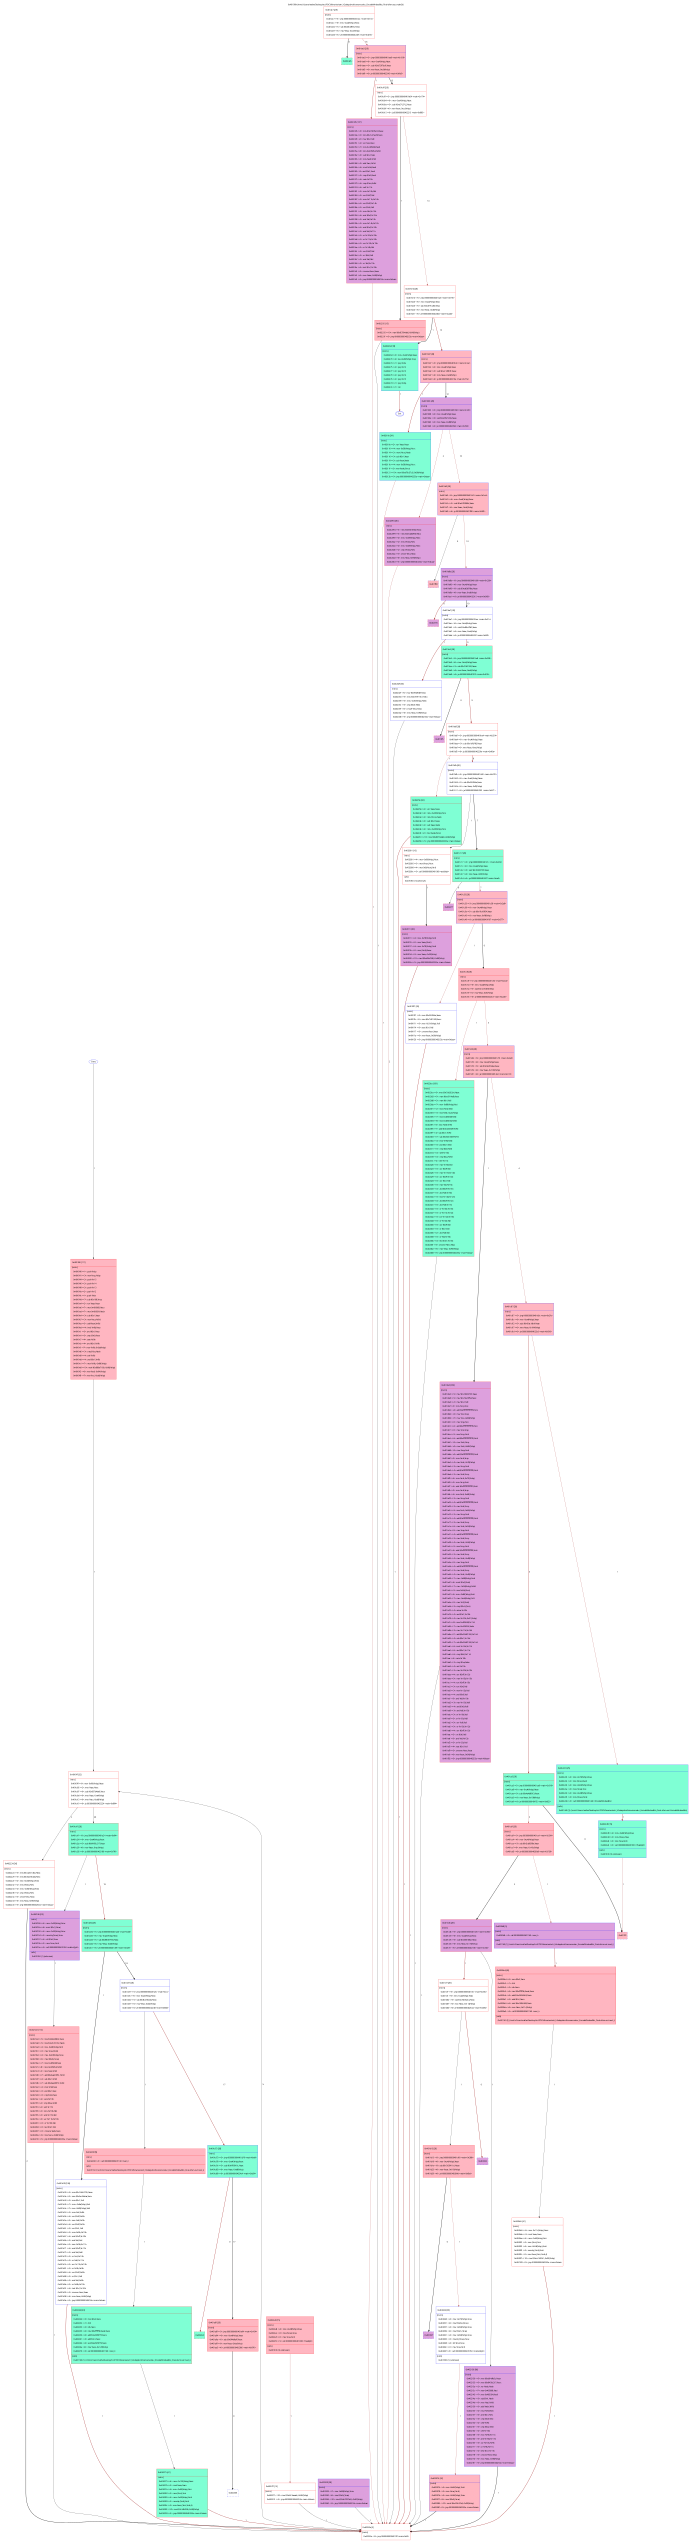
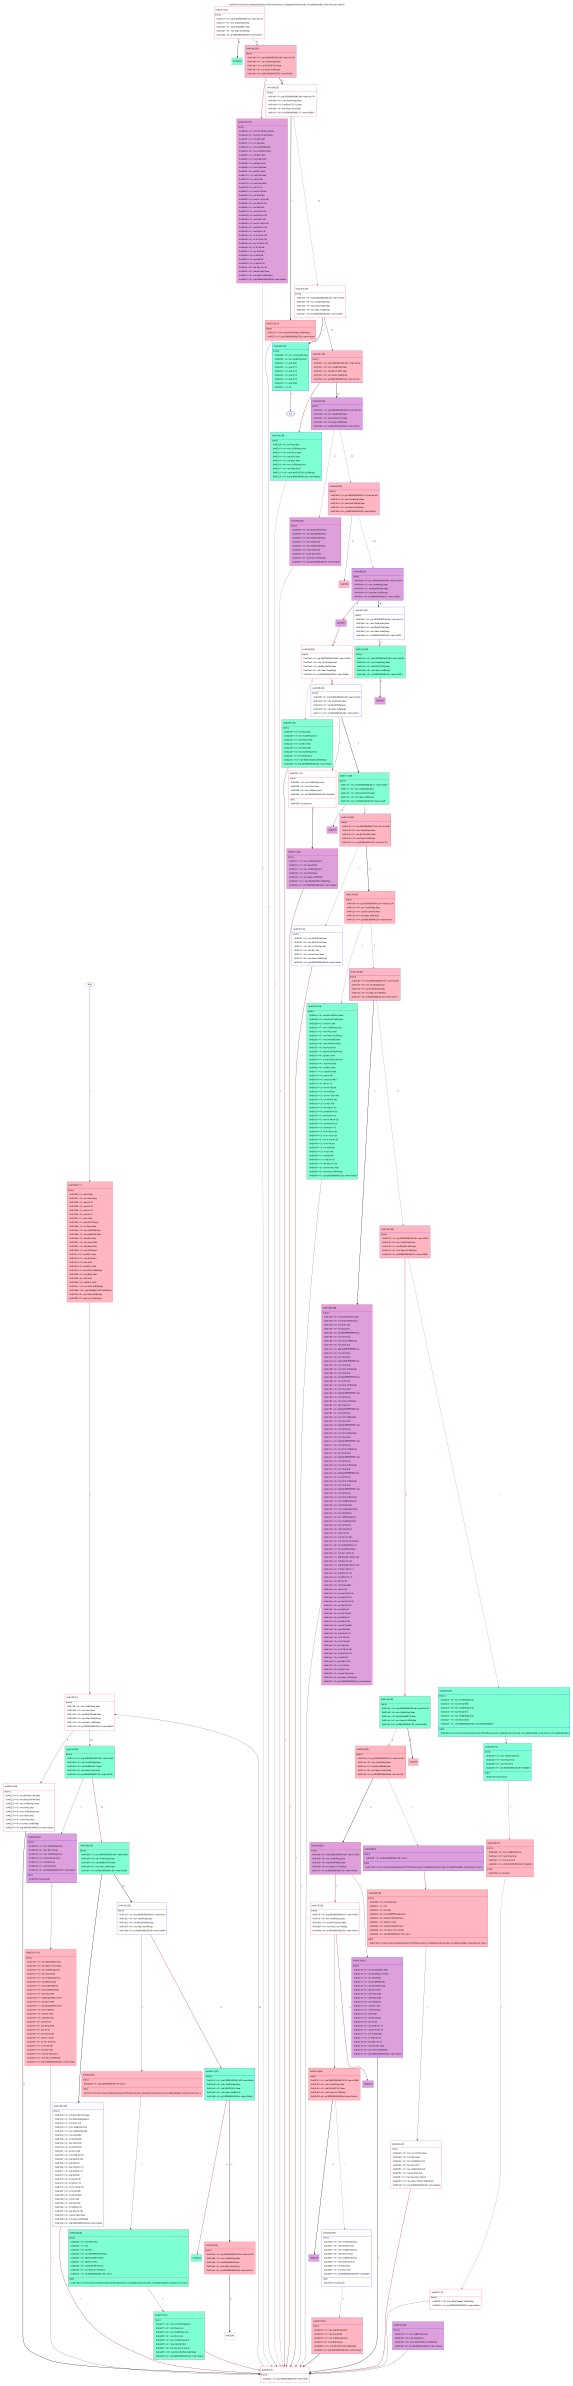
edge "0x401bc3 [28]" -> "0x401bdf [28]": now "0x402315" -> "0x401bdf [28]"
node "0x40202f [30]": removed
edge "0x4022d9 [15]" -> "0x401ff2": now "0x4022d9 [15]" -> "0x4022e8 [15]"
